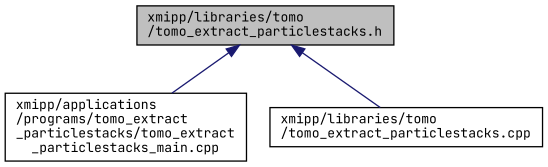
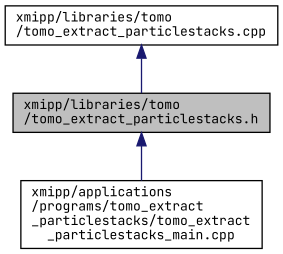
edge "xmipp/libraries/tomo /tomo_extract_particlestacks.cpp" -> "xmipp/libraries/tomo /tomo_extract_particlestacks.h": reversed
